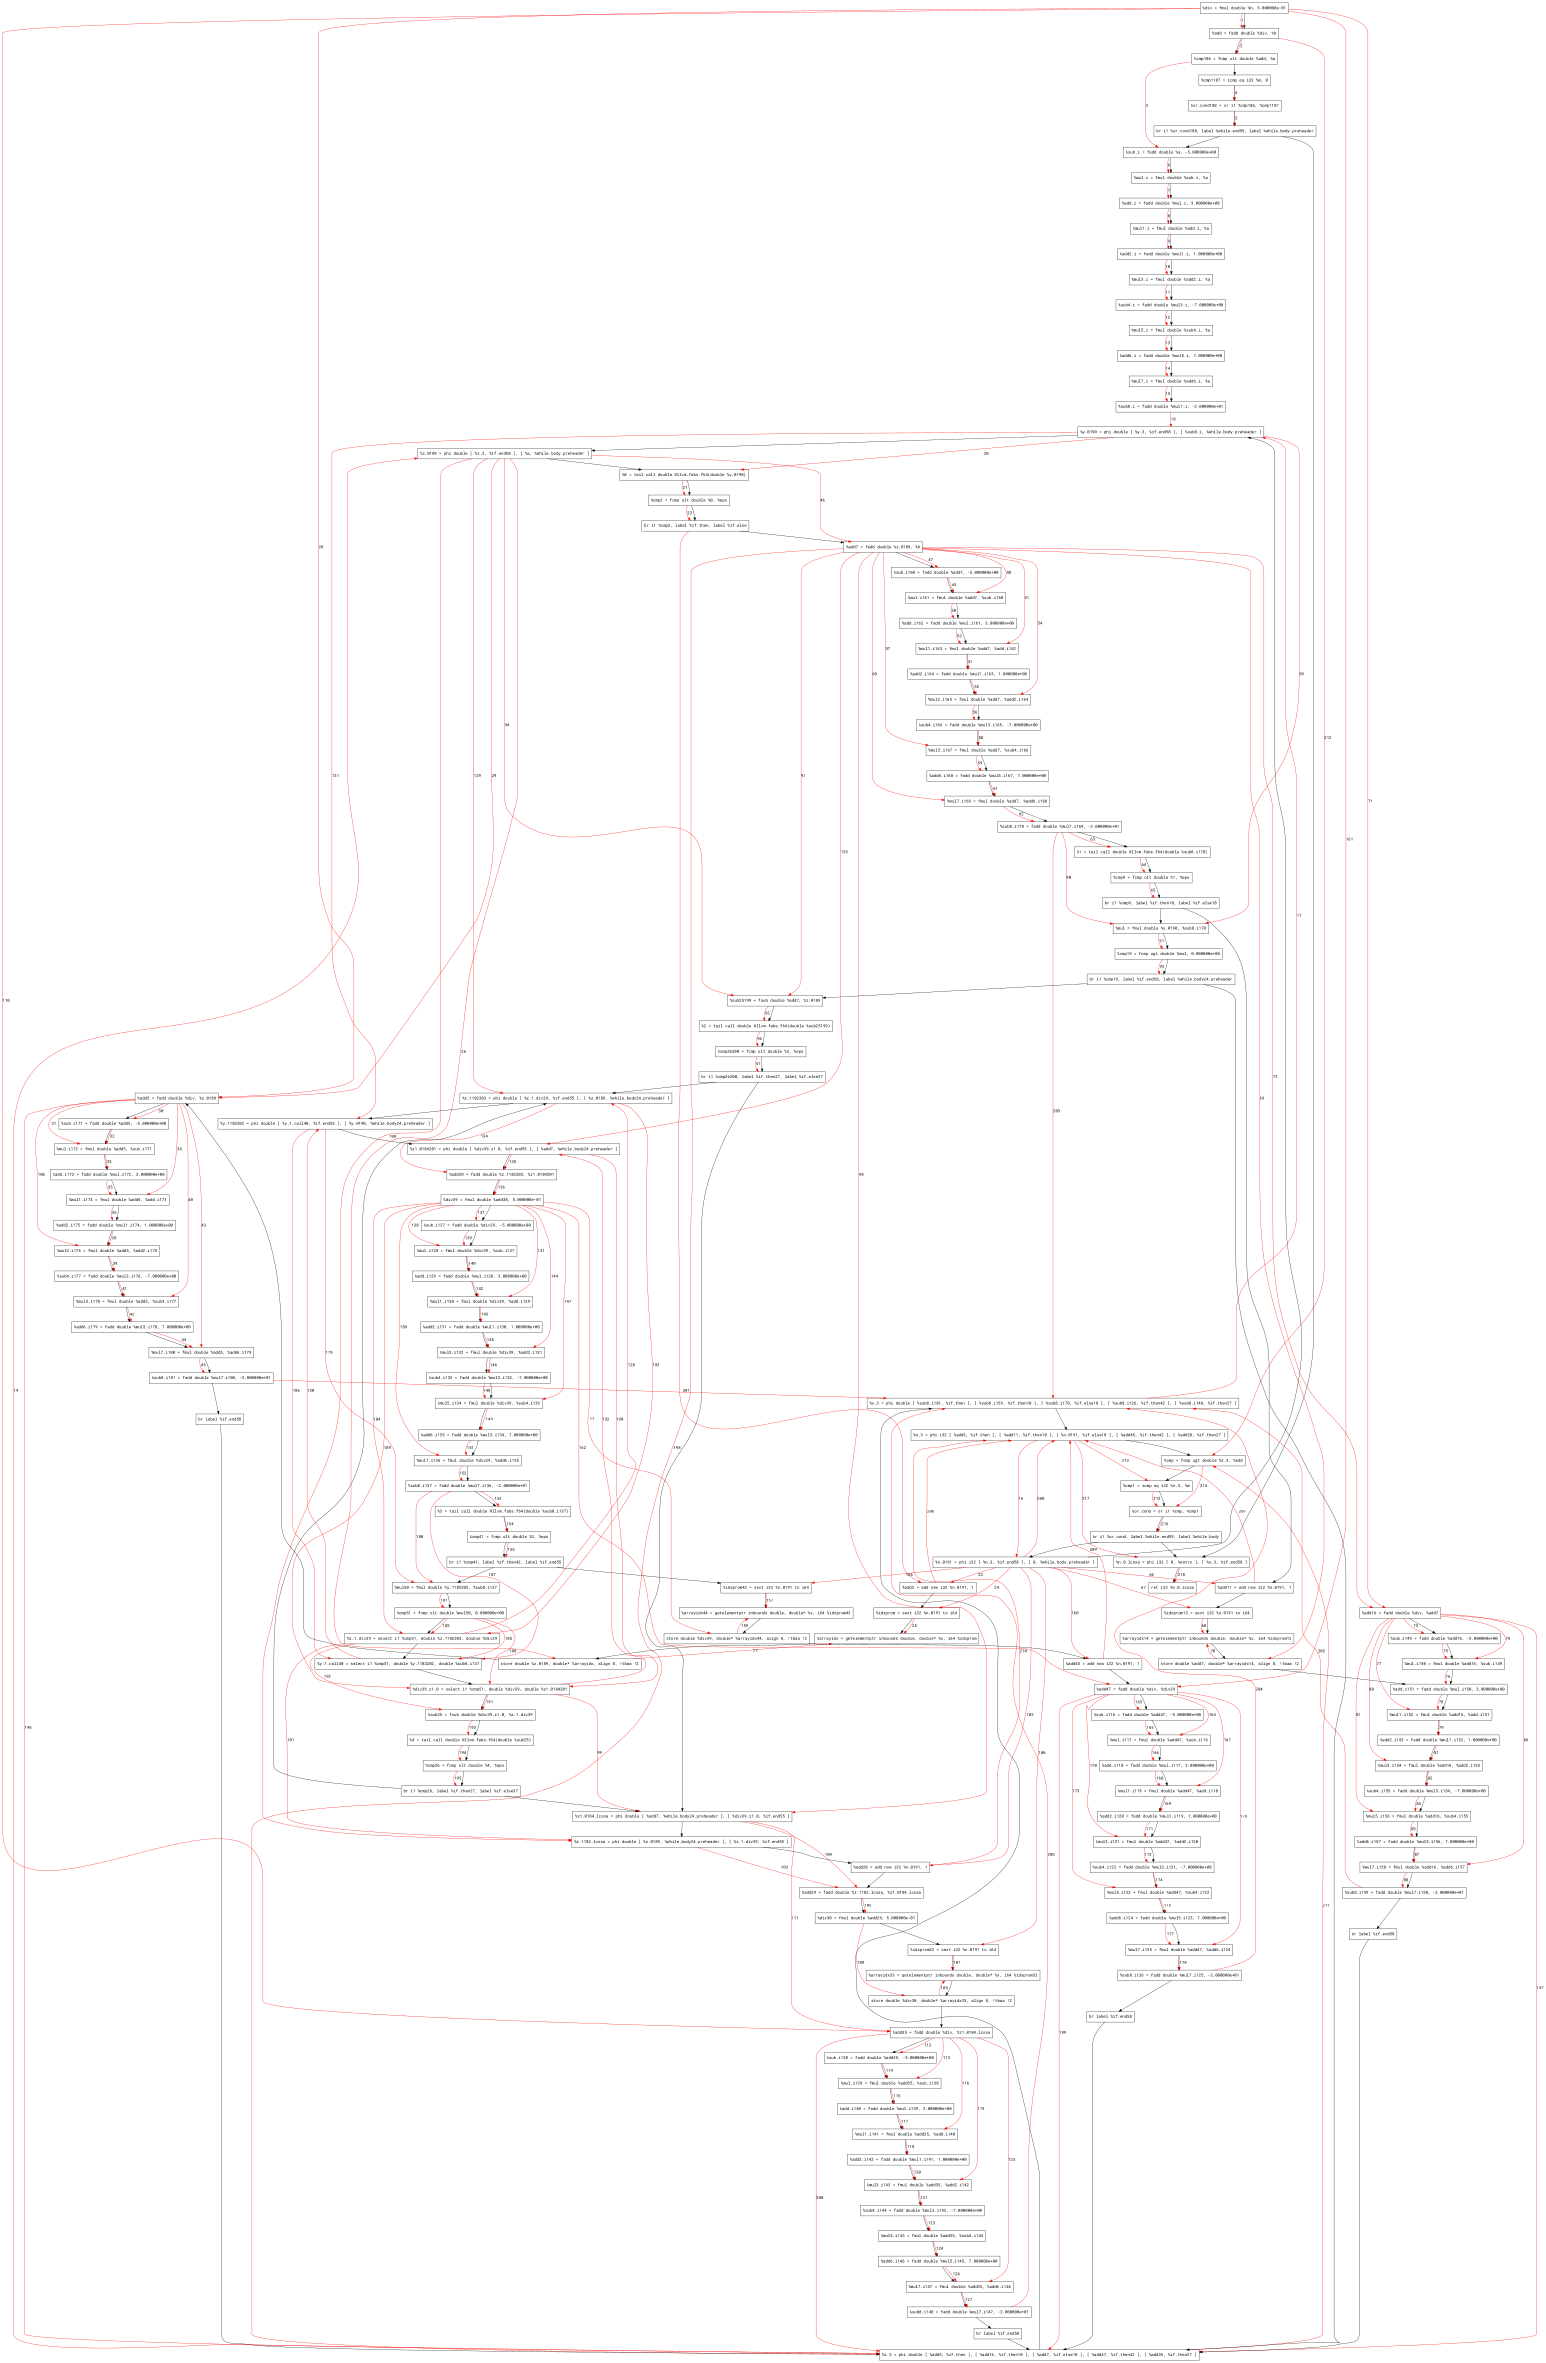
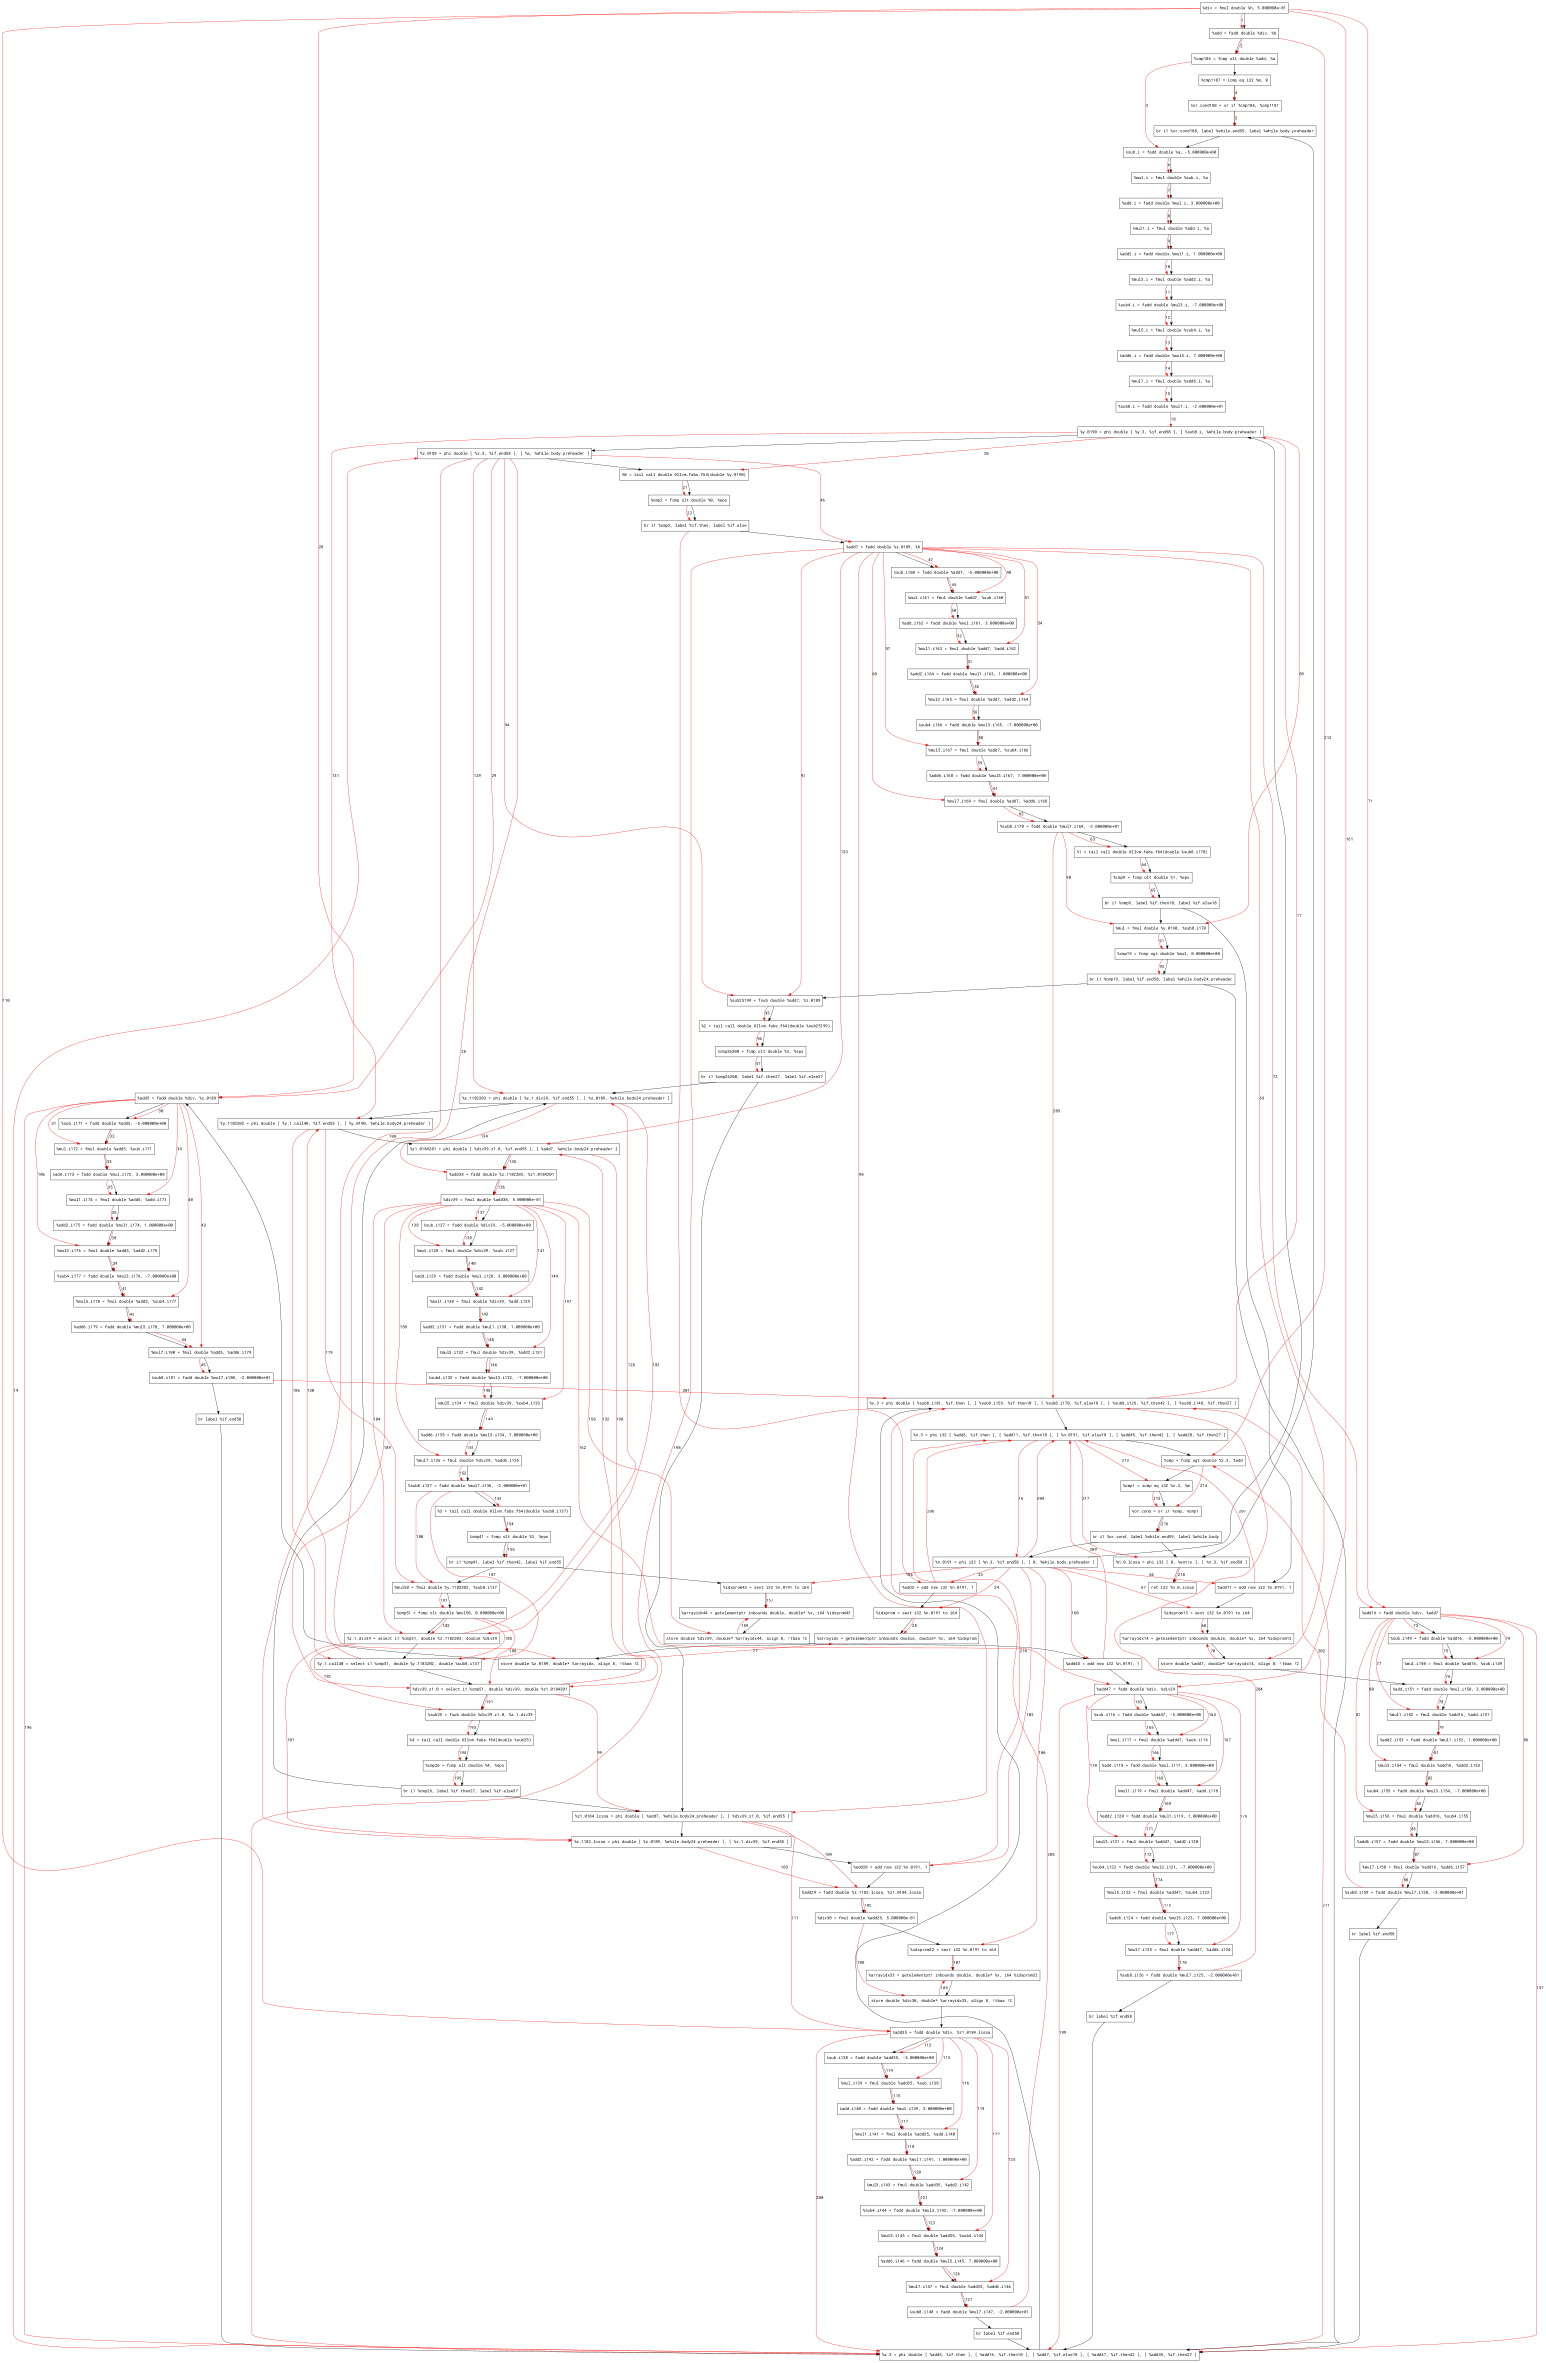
edge "%div39 = fmul double %add38, 5.000000e-01" -> "store double %div39, double* %arrayidx44, align 8, !tbaa !2": label "27" -> "158"
edge "%add47 = fadd double %div, %div39" -> "%mul5.i123 = fmul double %add47, %sub4.i122": removed, label "173"
edge "%add35 = fadd double %div, %z1.0184.lcssa" -> "%mul5.i145 = fmul double %add35, %sub4.i144": added, label "122"
